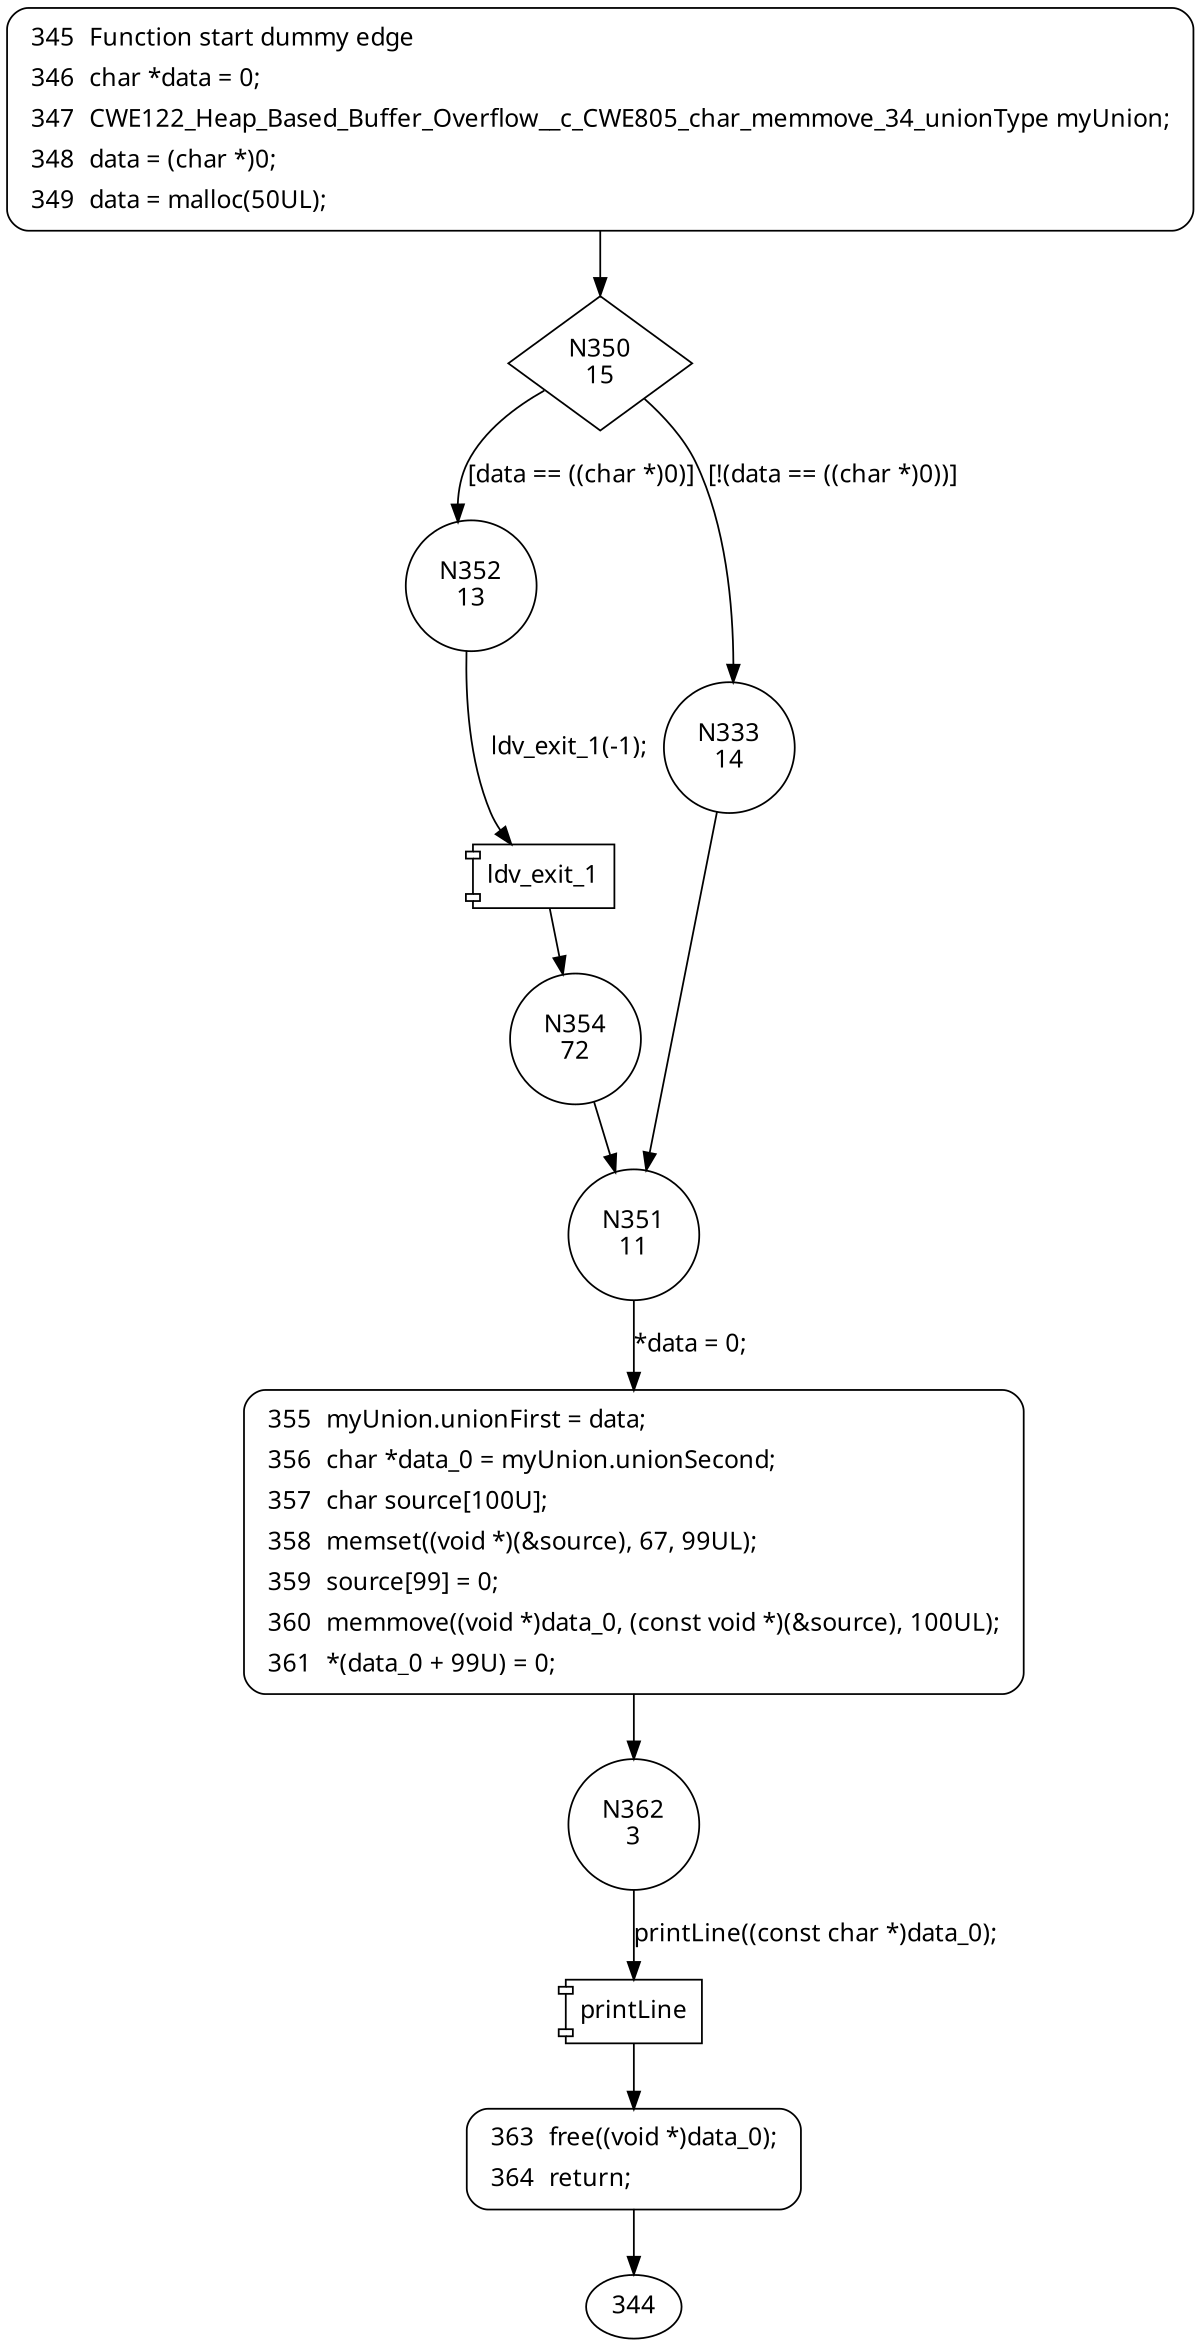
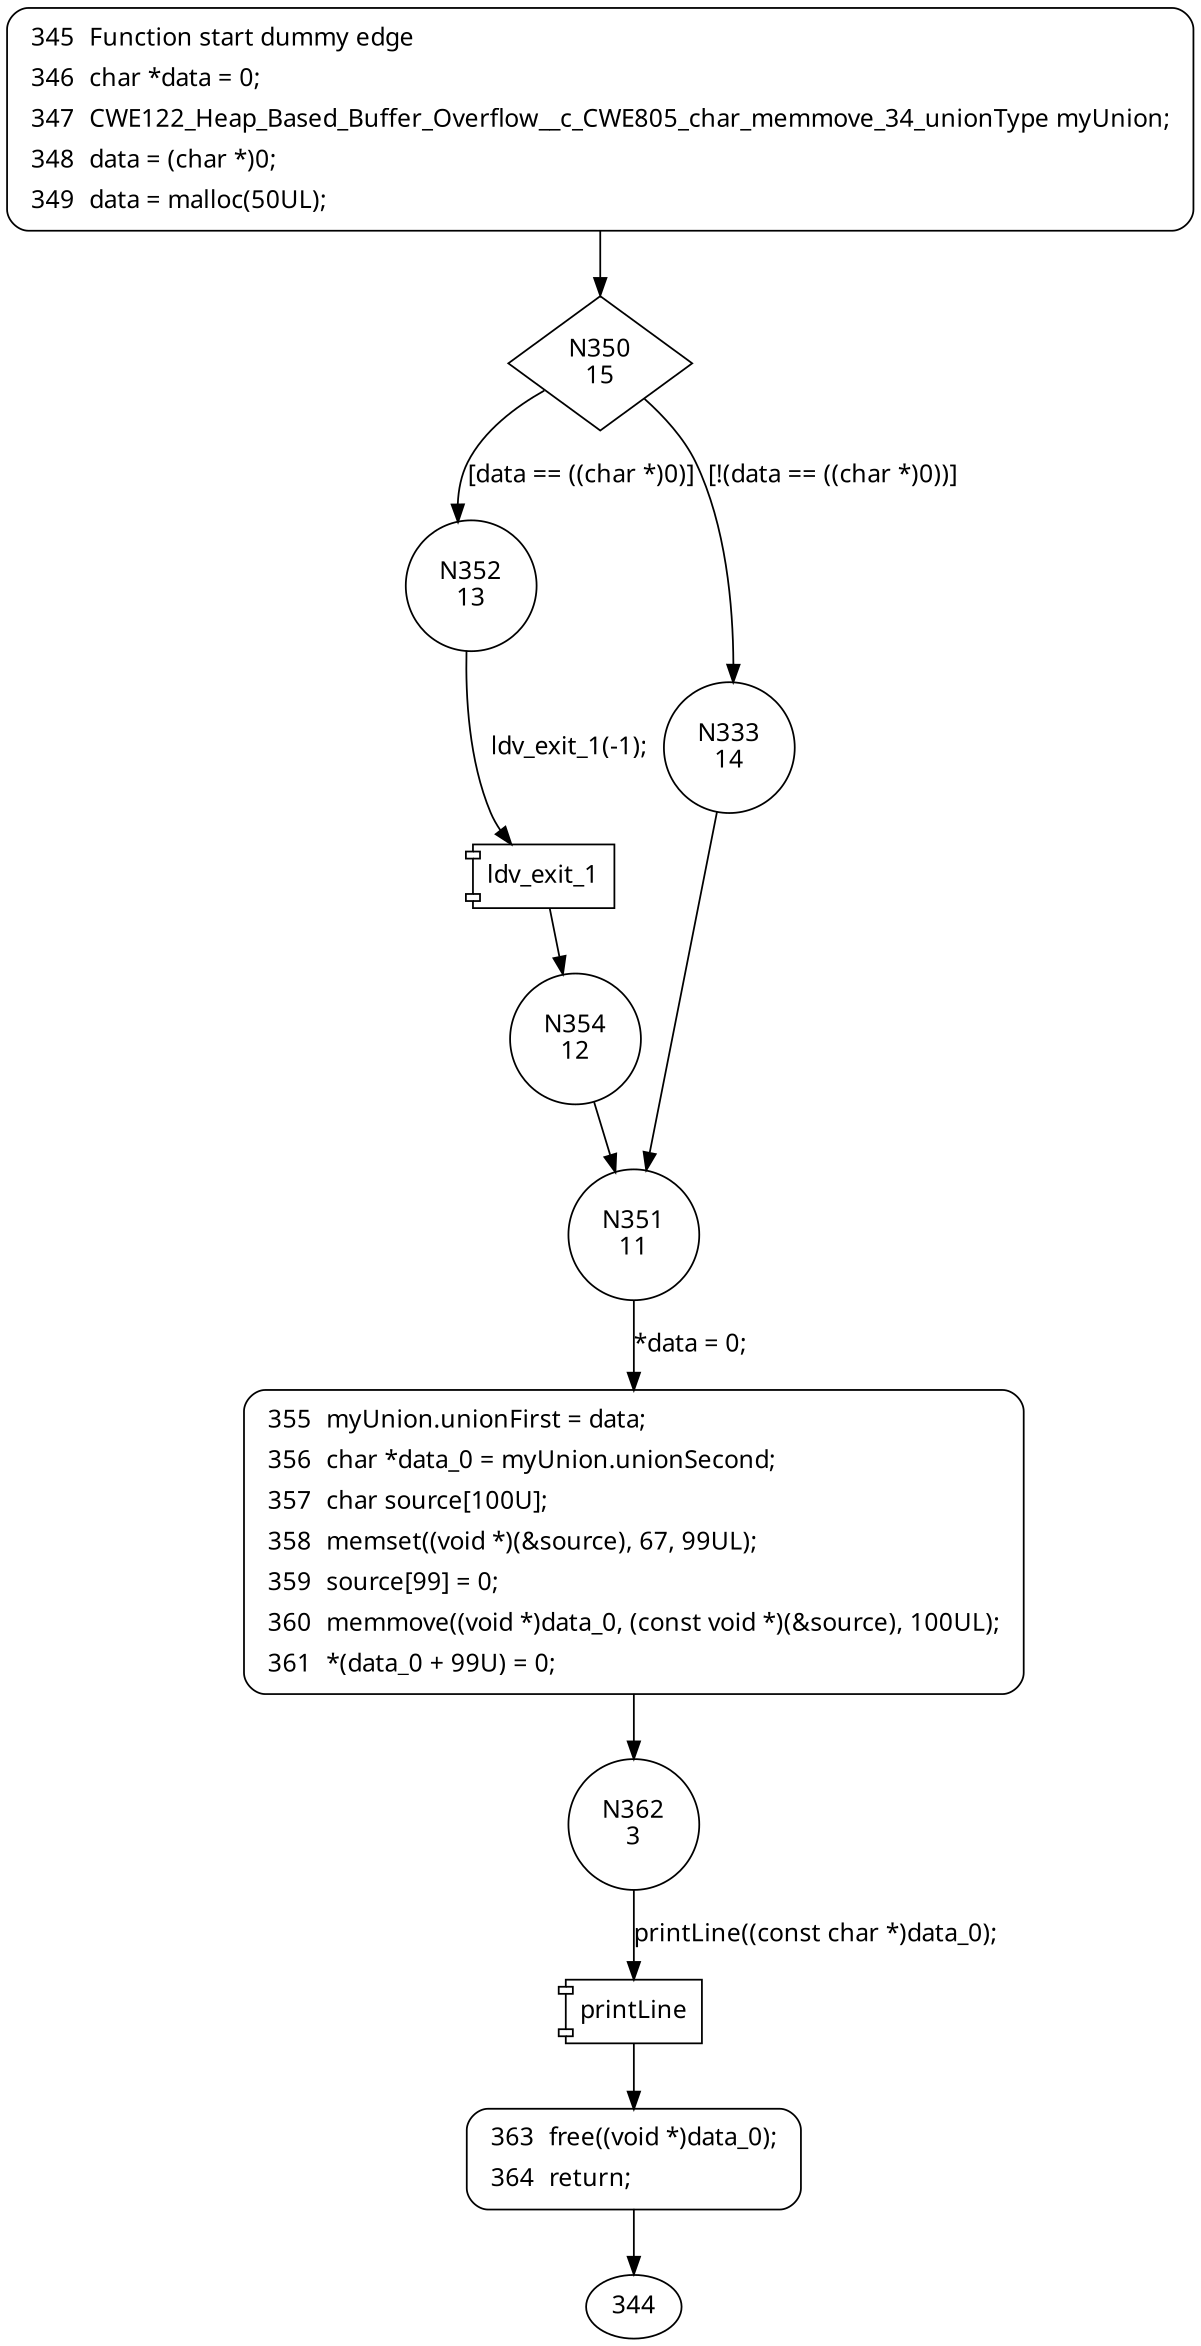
node "N354 72": label "N354 72" -> "N354 12"
